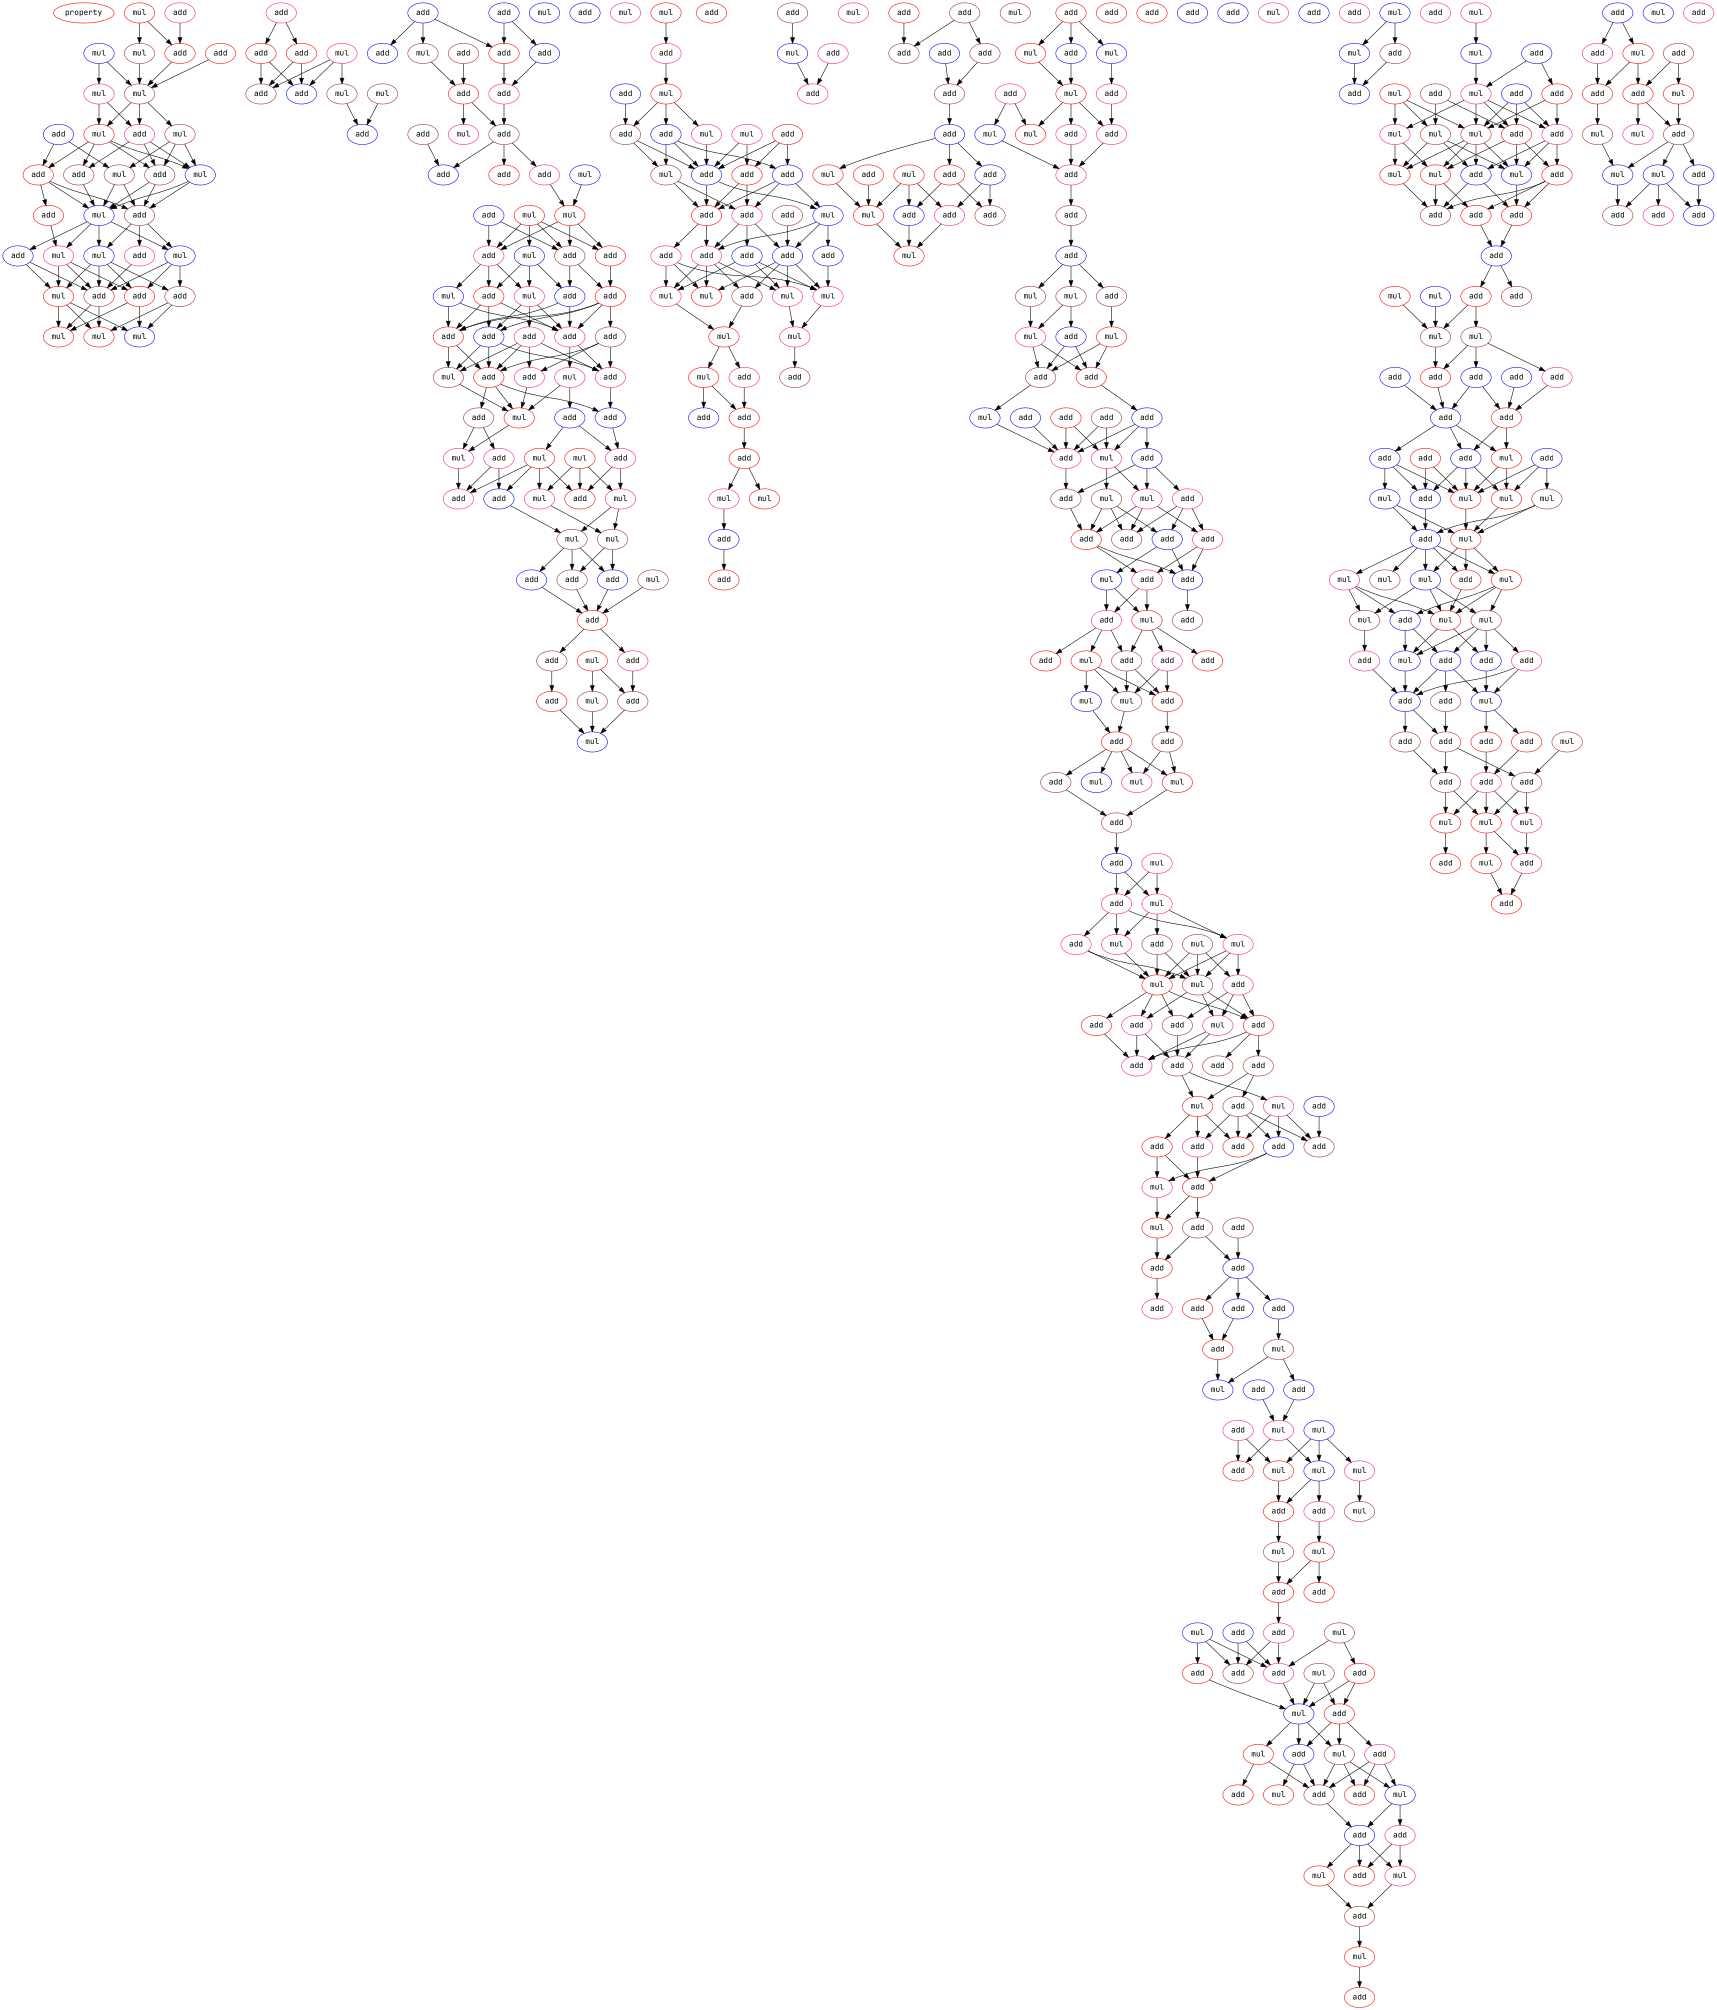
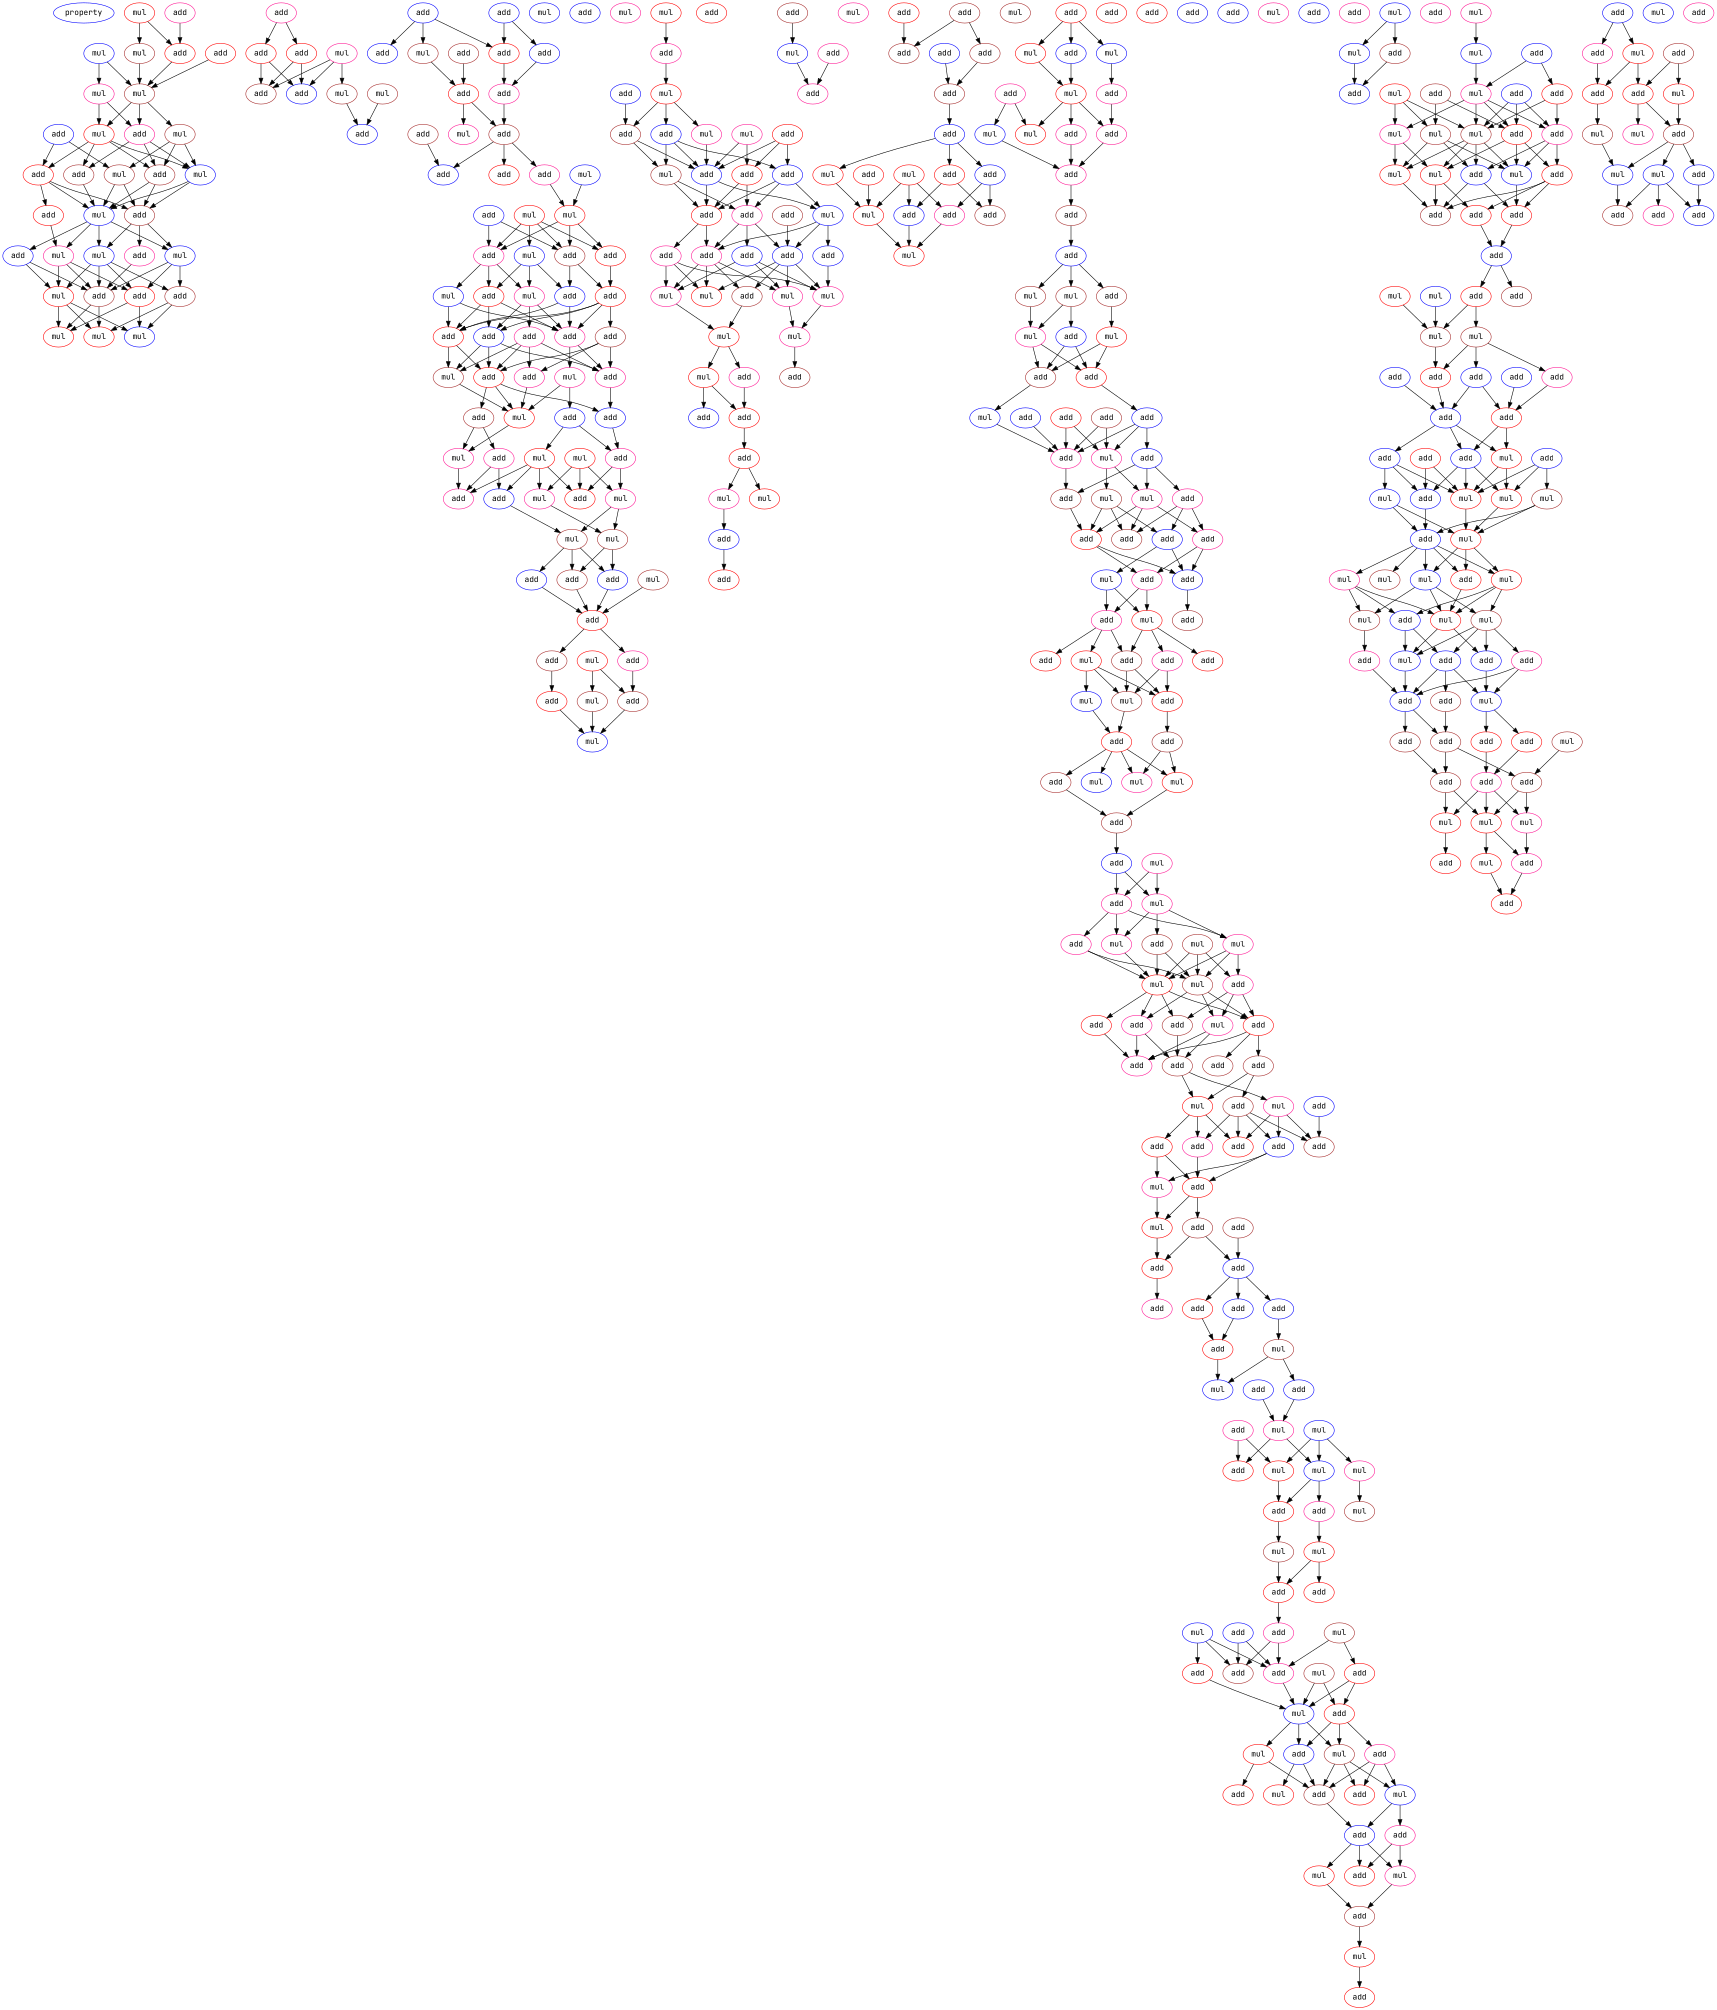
node "property": color red -> blue
